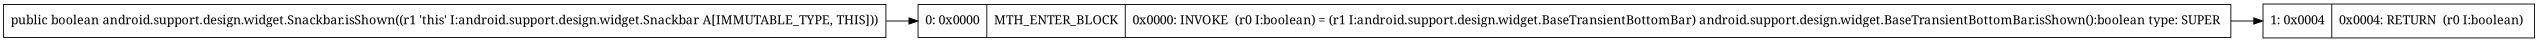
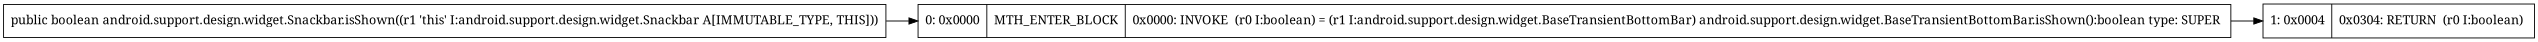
node "1: 0x0004": text "0x0004: RETURN  (r0 I:boolean)" -> "0x0304: RETURN  (r0 I:boolean)"
